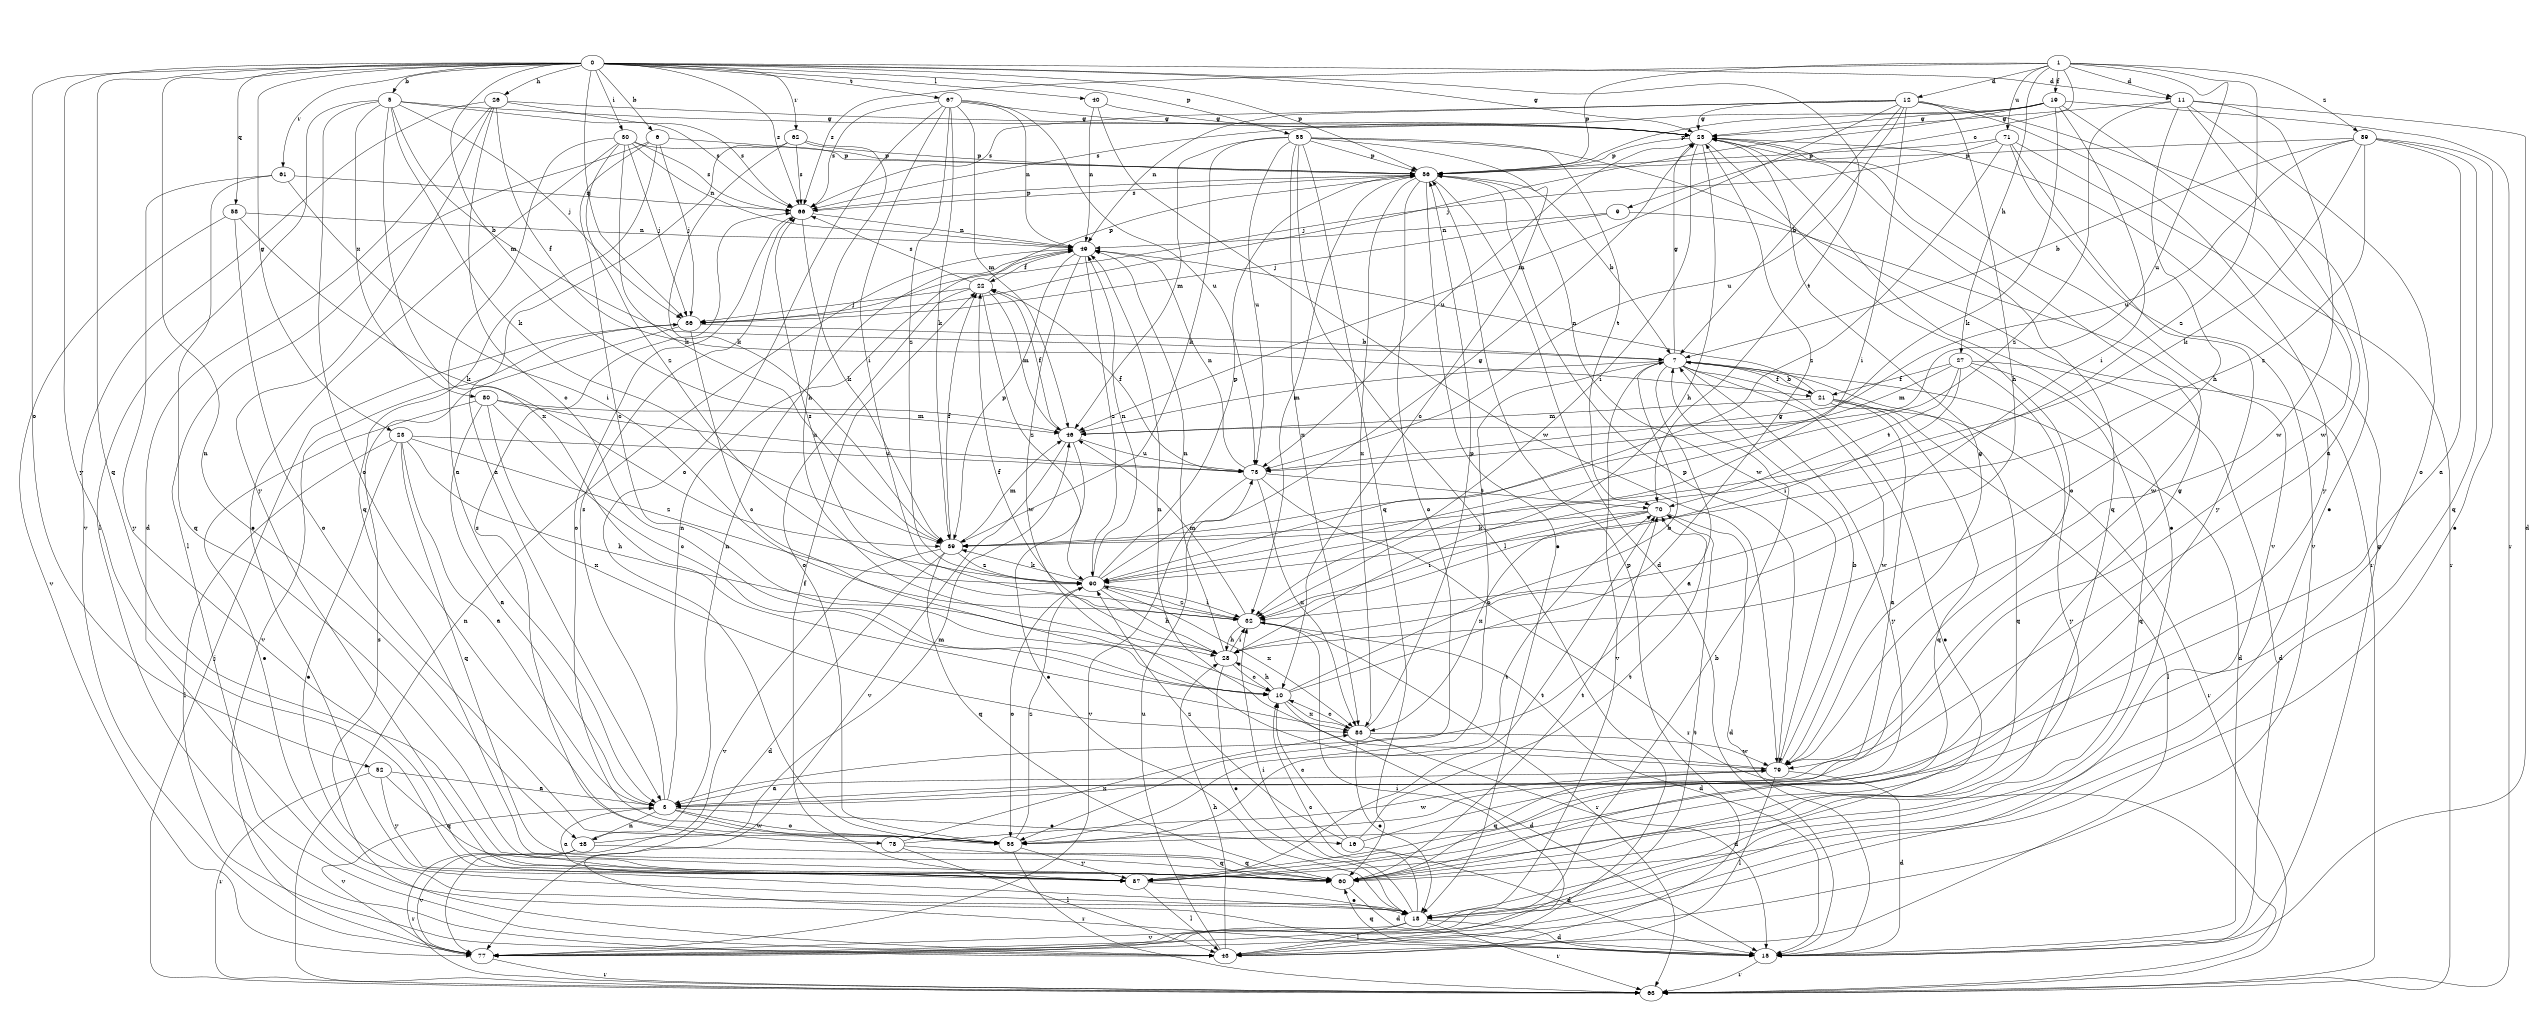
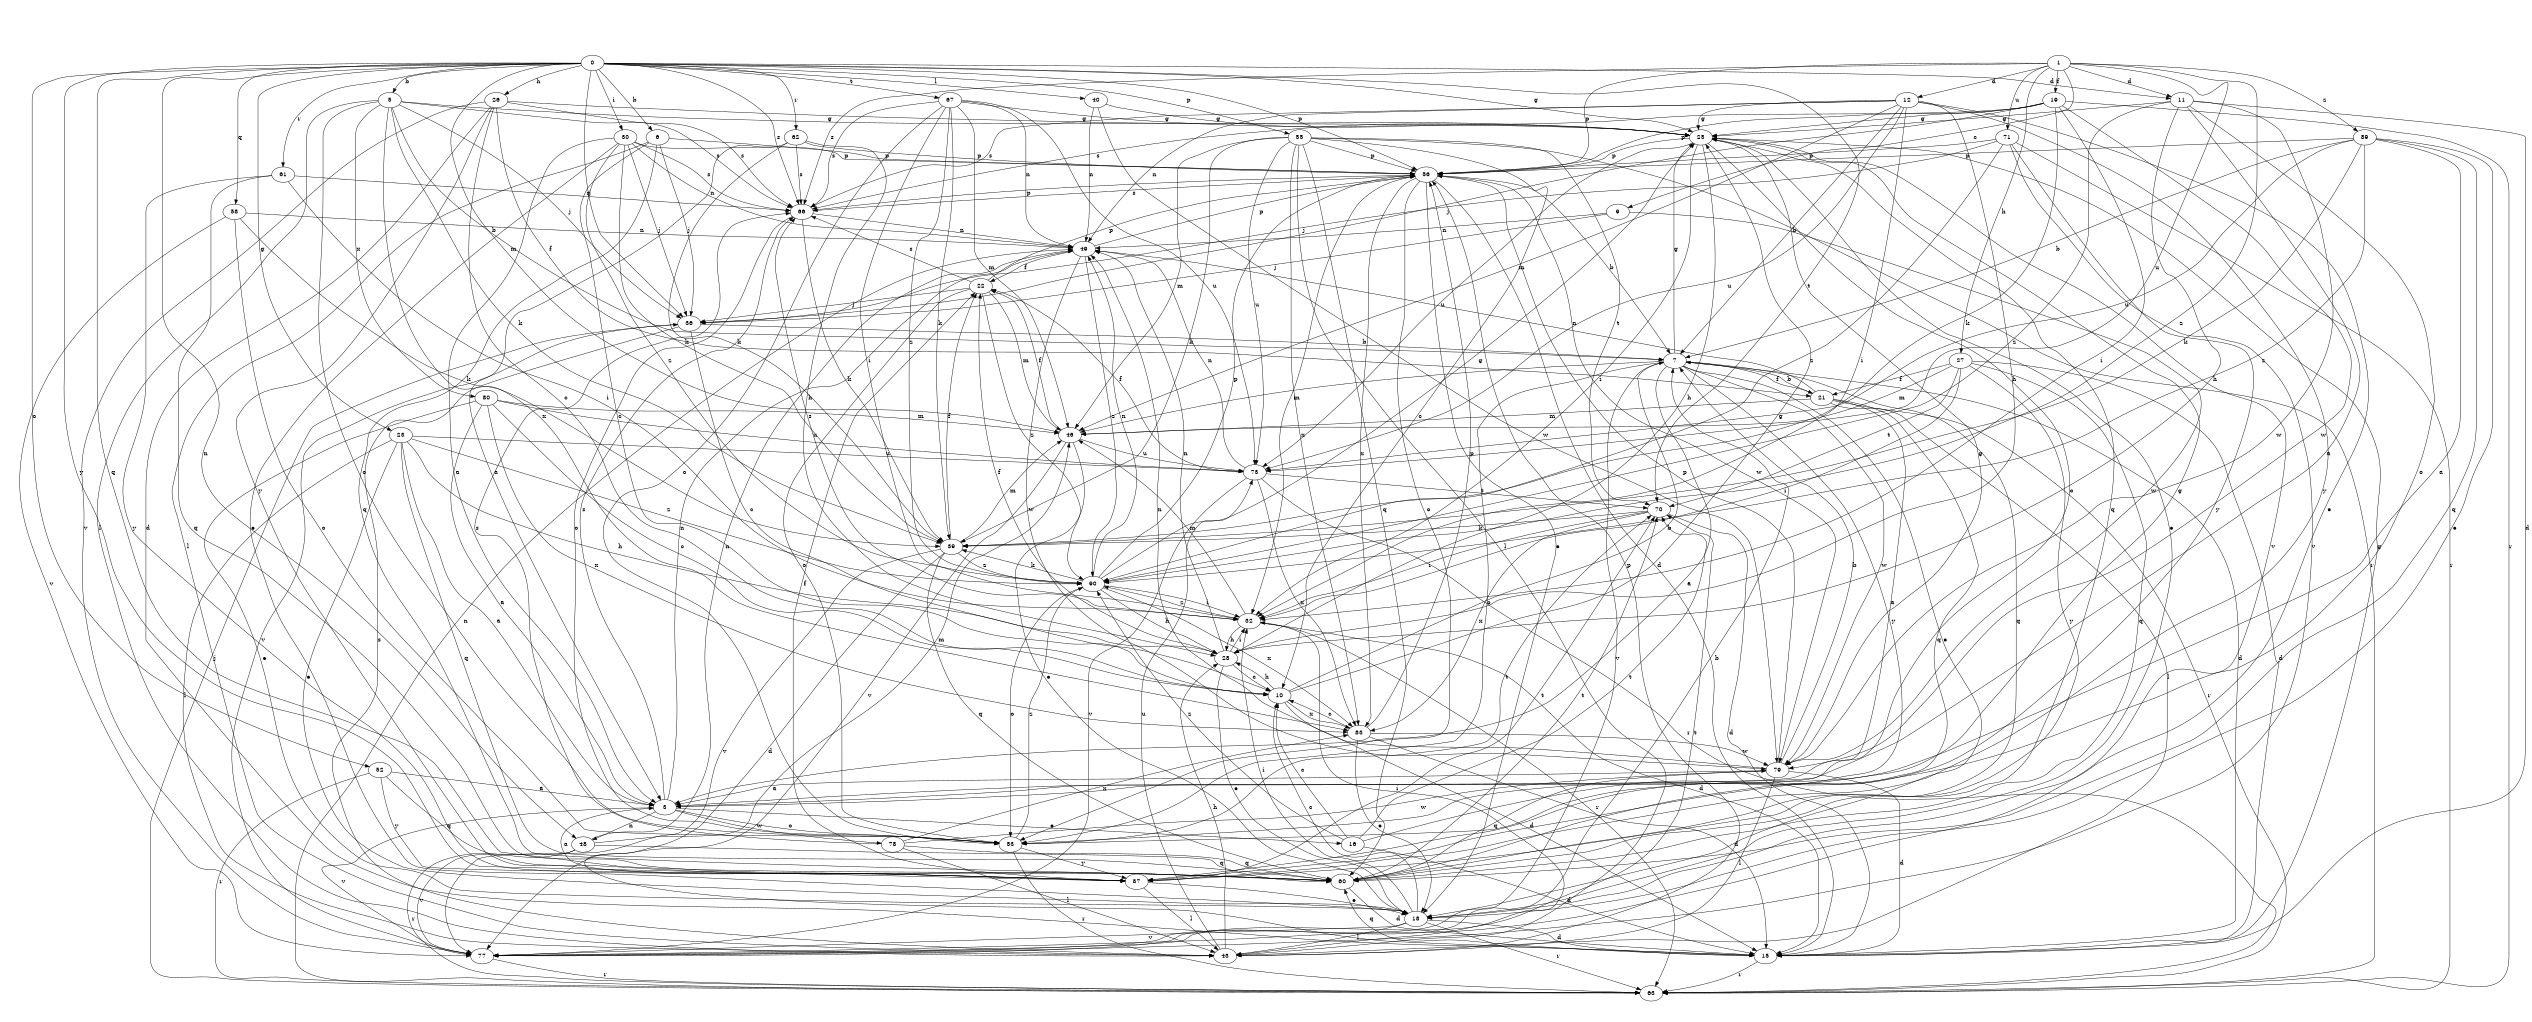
edge "49" -> "39": now "49" -> "56"
